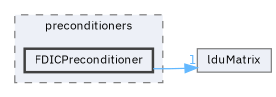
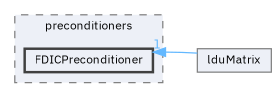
edge "FDICPreconditioner" -> "lduMatrix": reversed
